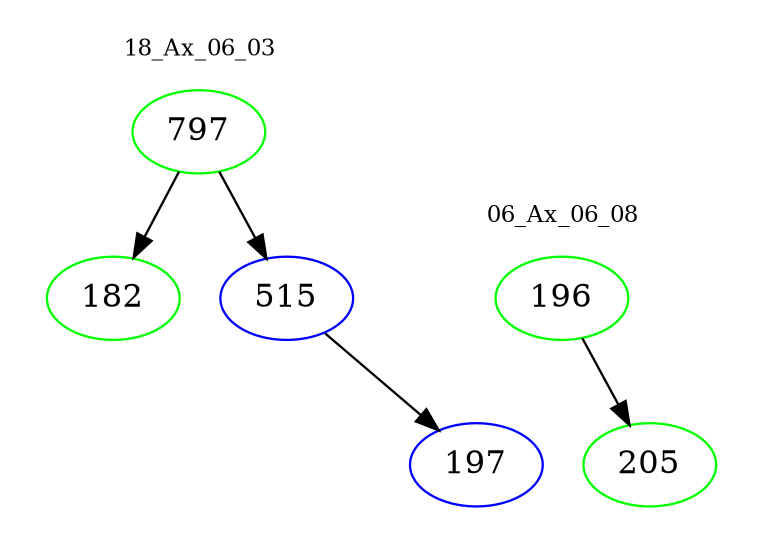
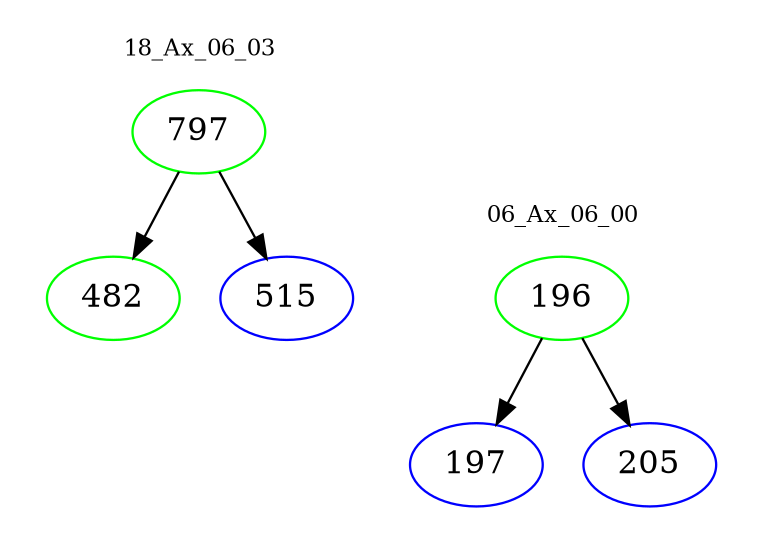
cluster "06_Ax_06_08": label "06_Ax_06_08" -> "06_Ax_06_00"
node "182": label "182" -> "482"
edge "515" -> "197": now "196" -> "197"
node "205": color green -> blue
